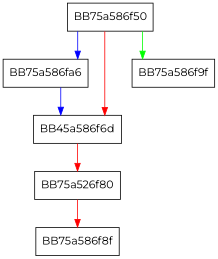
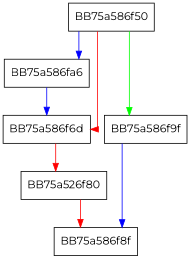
node "BB45a586f6d": label "BB45a586f6d" -> "BB75a586f6d"
edge "BB75a586f9f" -> "BB75a586f8f": added
